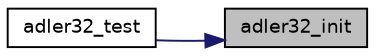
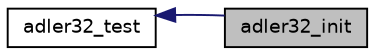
edge "adler32_test" -> "adler32_init": reversed
